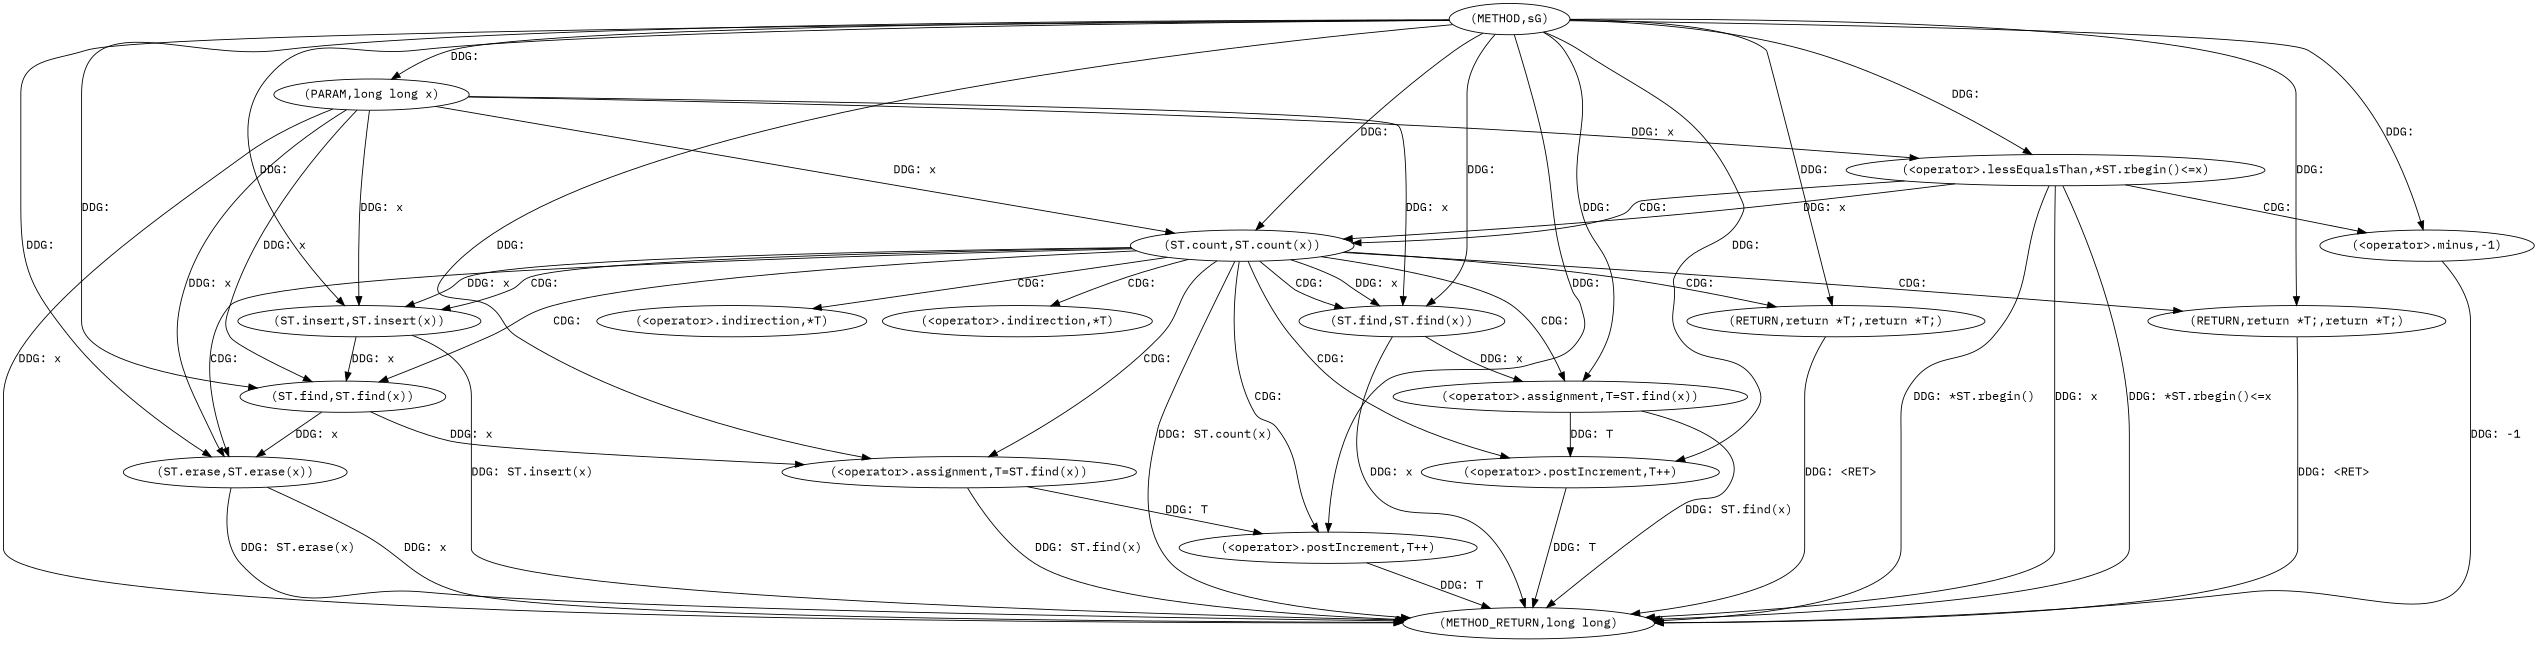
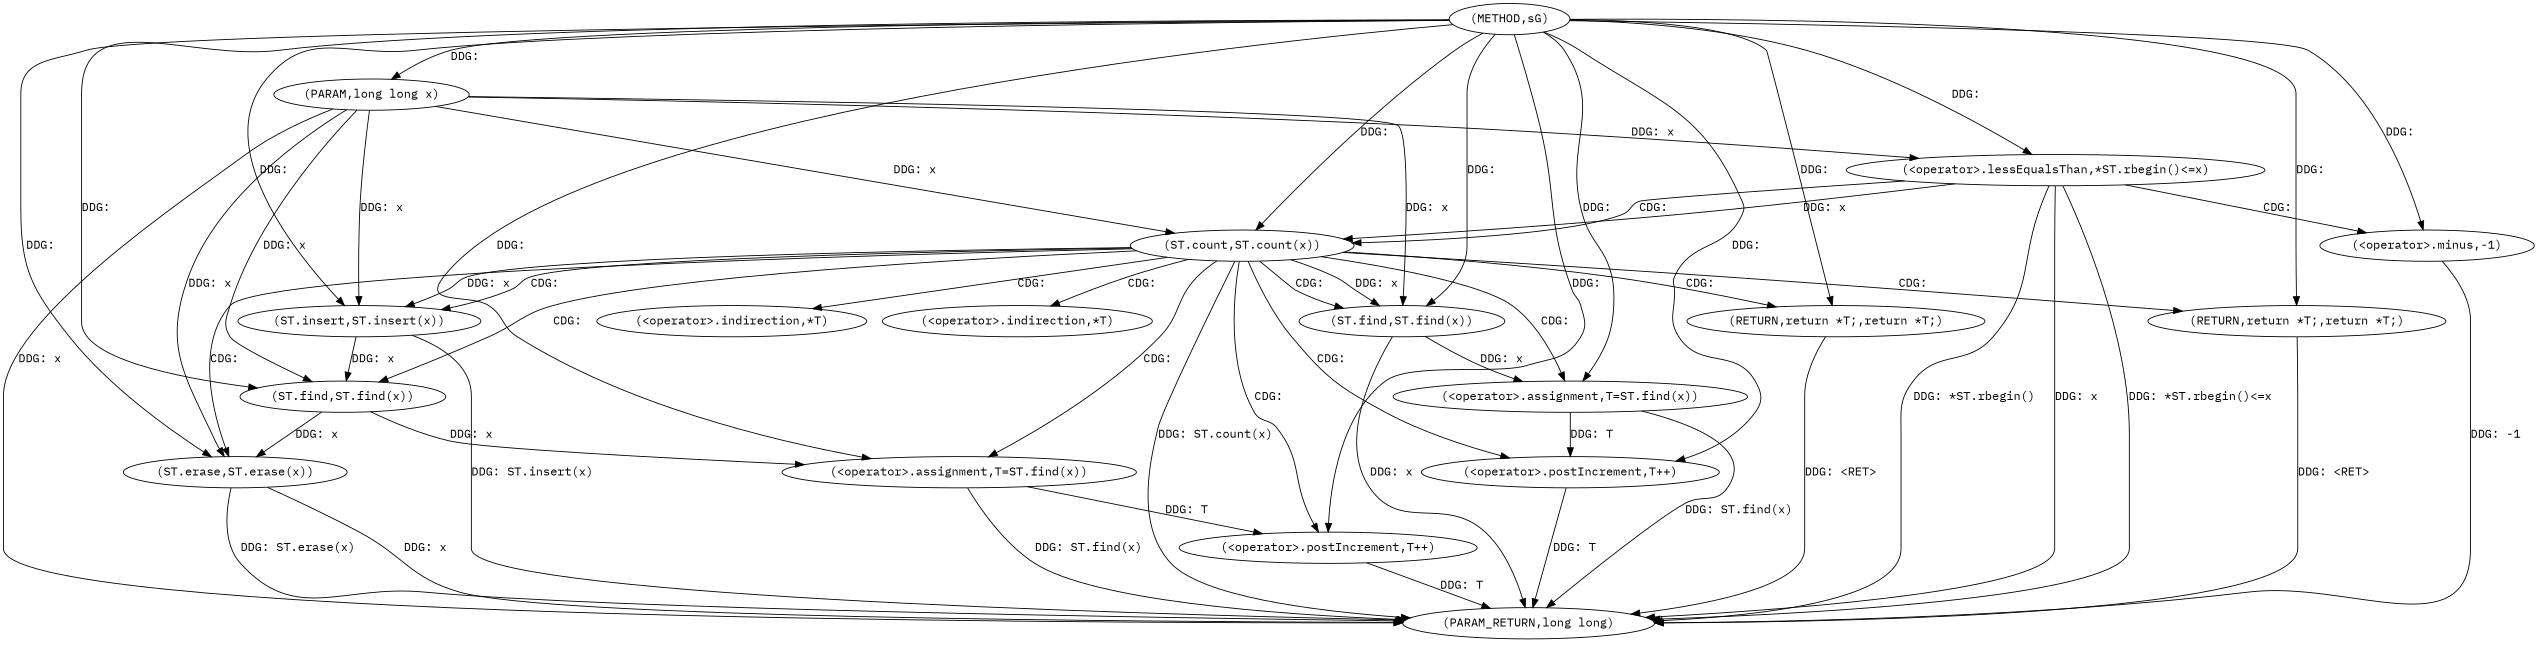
node "(METHOD_RETURN,long long)": label "(METHOD_RETURN,long long)" -> "(PARAM_RETURN,long long)"
